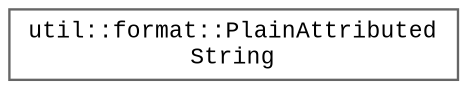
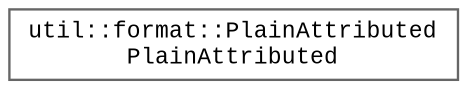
node "util::format::PlainAttributed String": label "util::format::PlainAttributed String" -> "util::format::PlainAttributed PlainAttributed"
